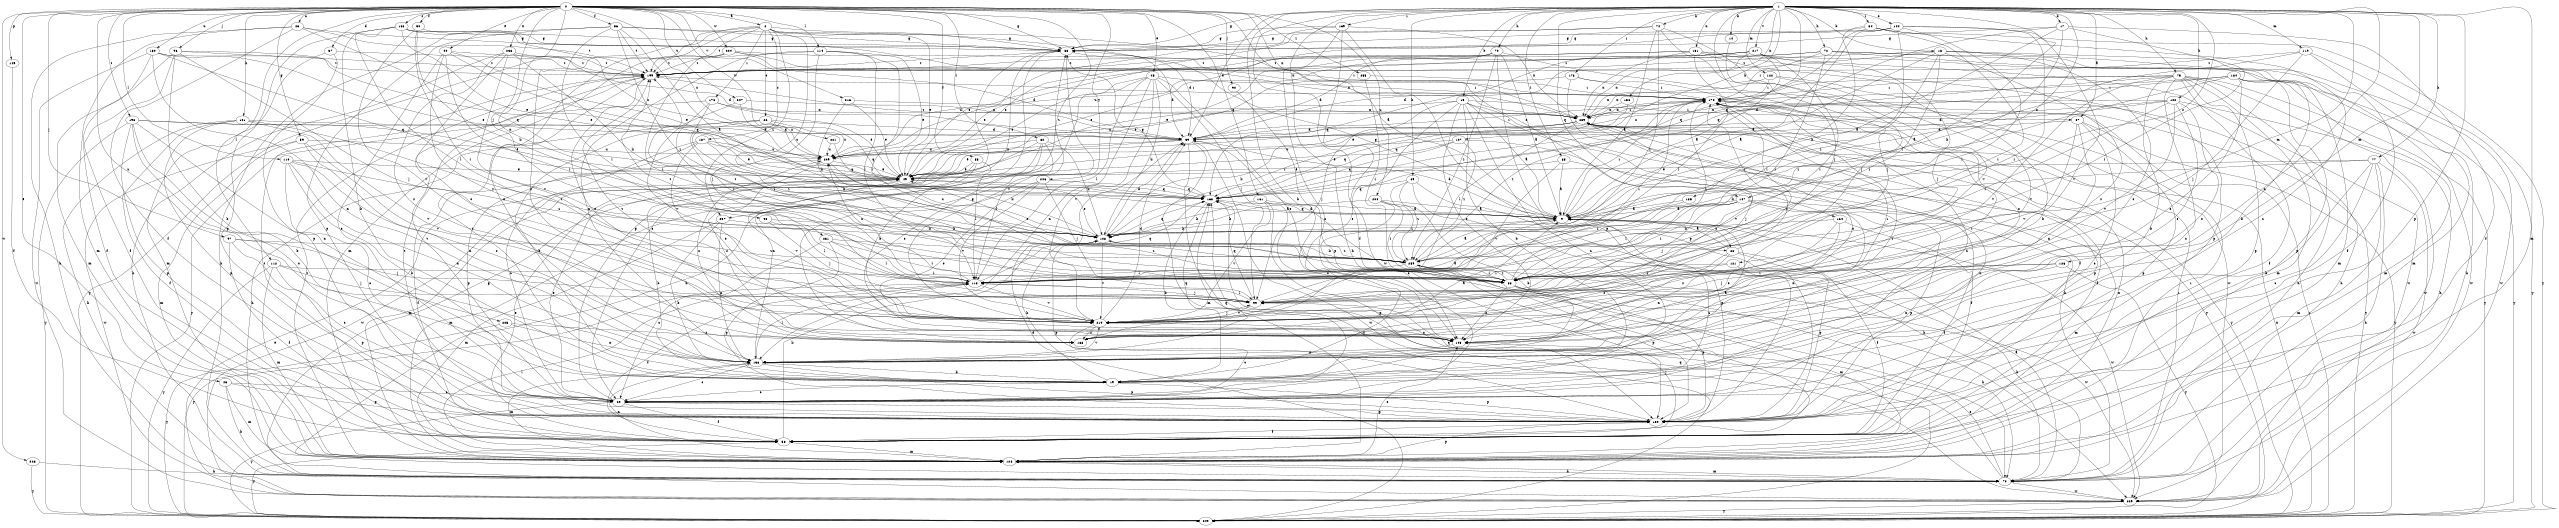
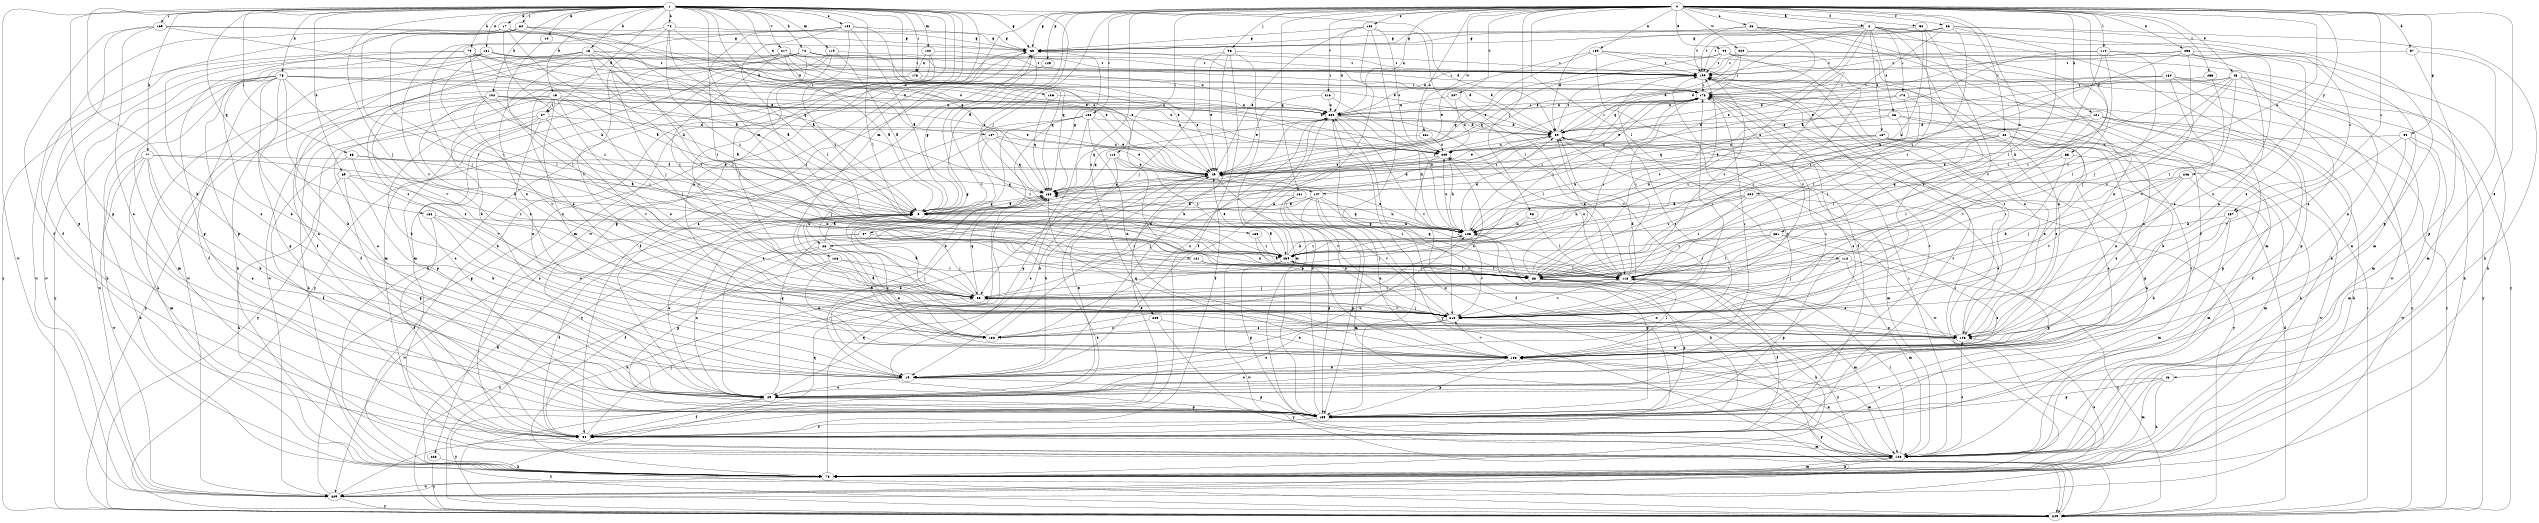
node "90": removed
edge "122" -> "239": now "122" -> "173"
edge "26" -> "209": removed, label "u"
edge "77" -> "49": label "e" -> "f"
edge "185" -> "9": now "185" -> "88"
edge "110" -> "188": removed, label "s"
